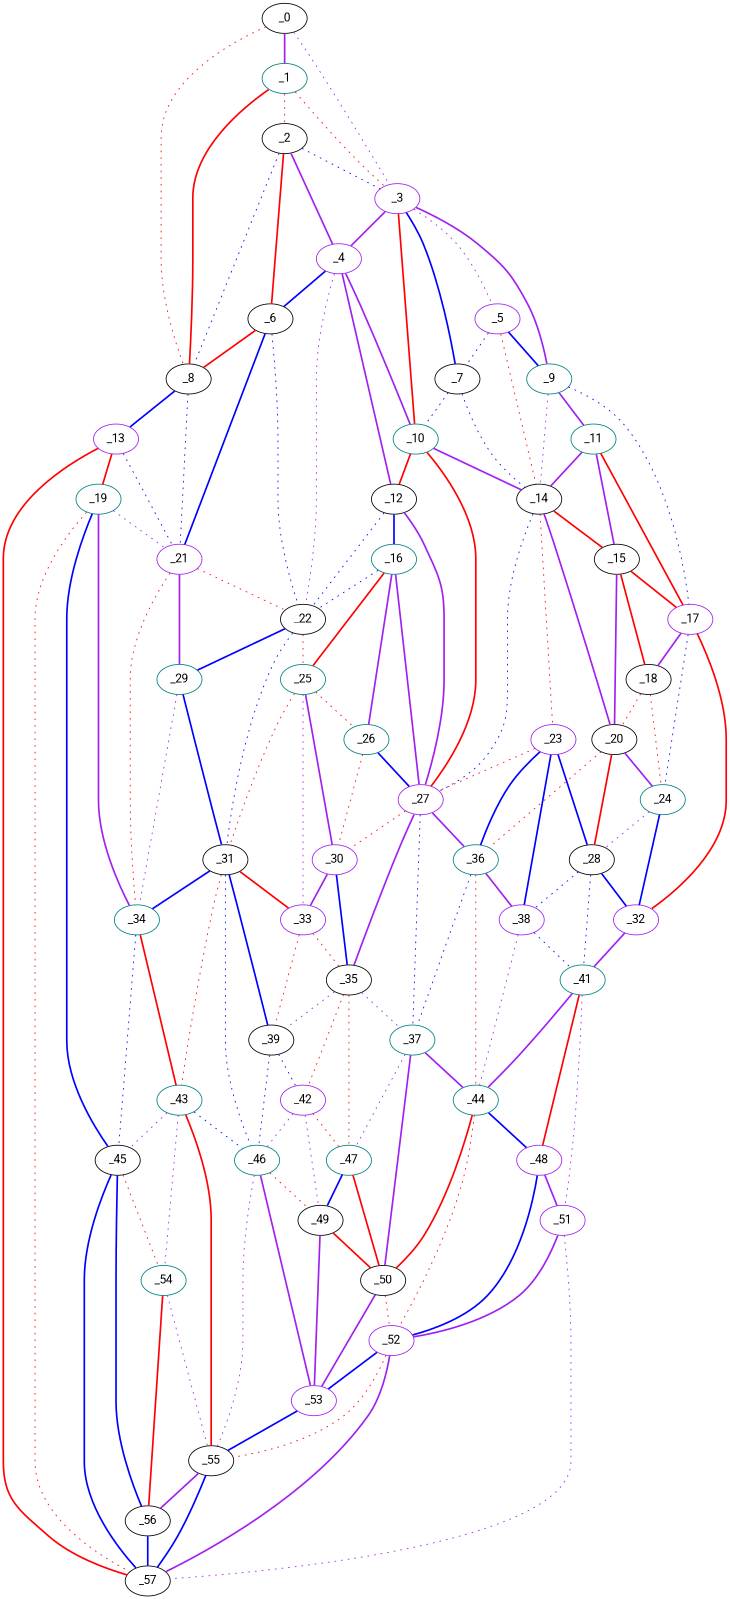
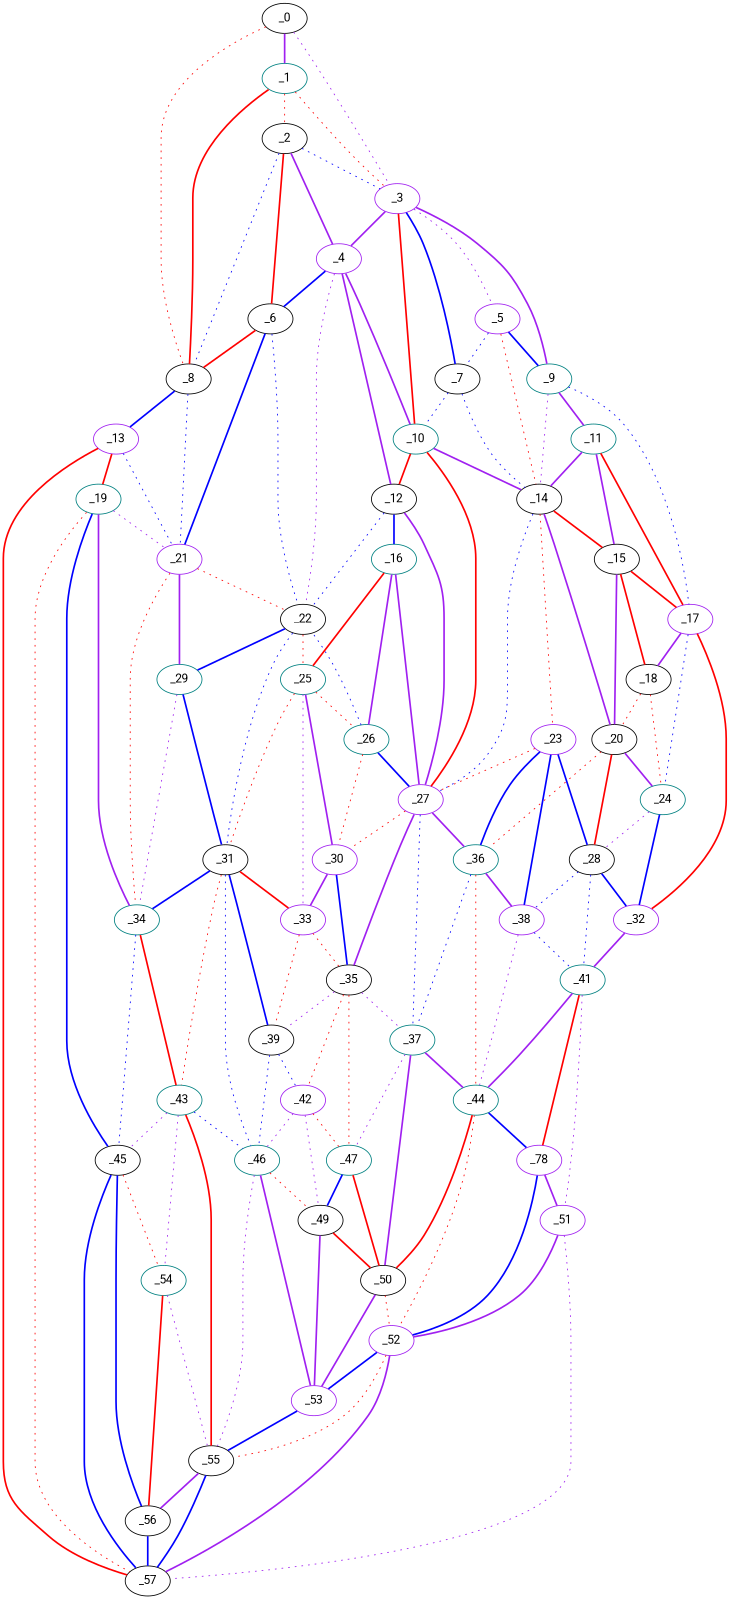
edge "_16" -- "_22": now "_26" -- "_22"
node "_48": label "_48" -> "_78"
